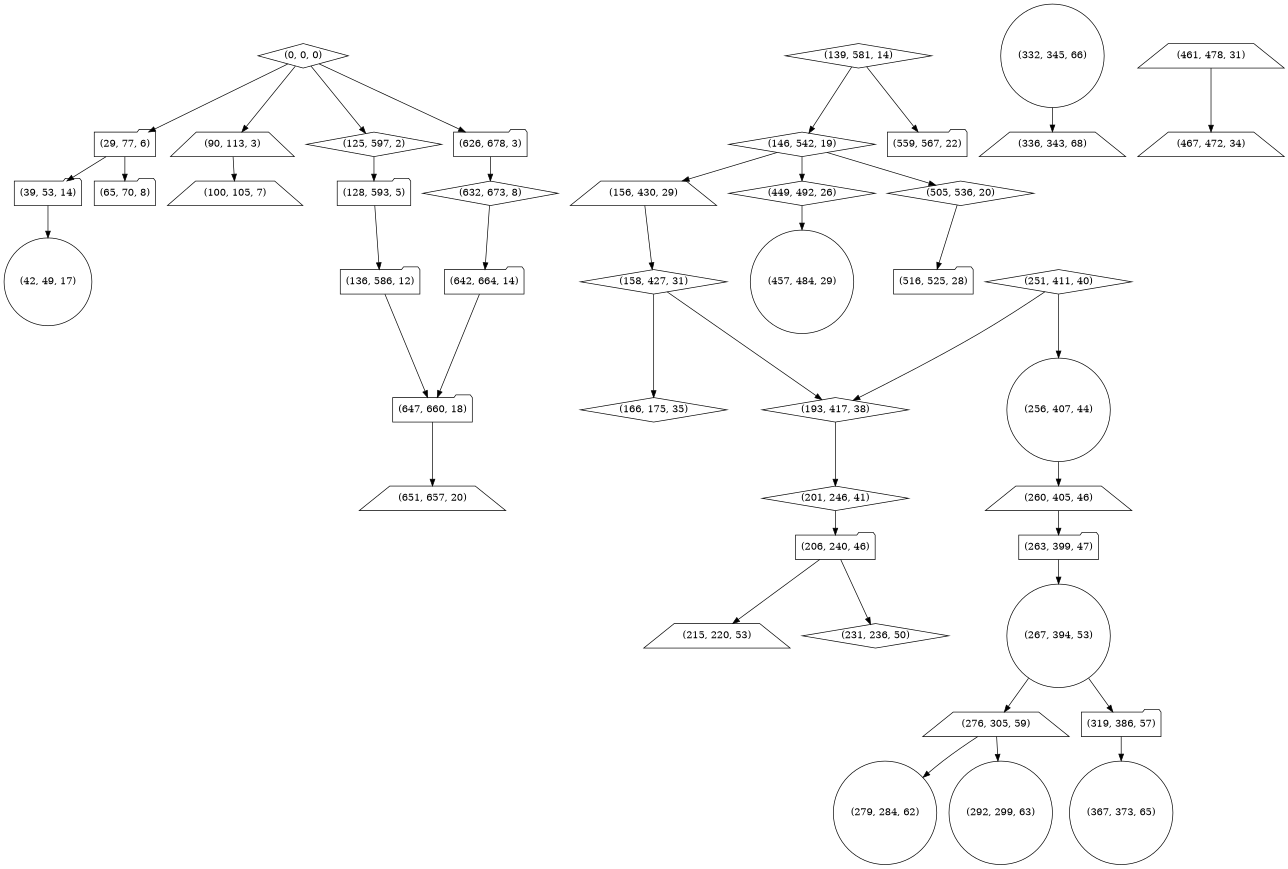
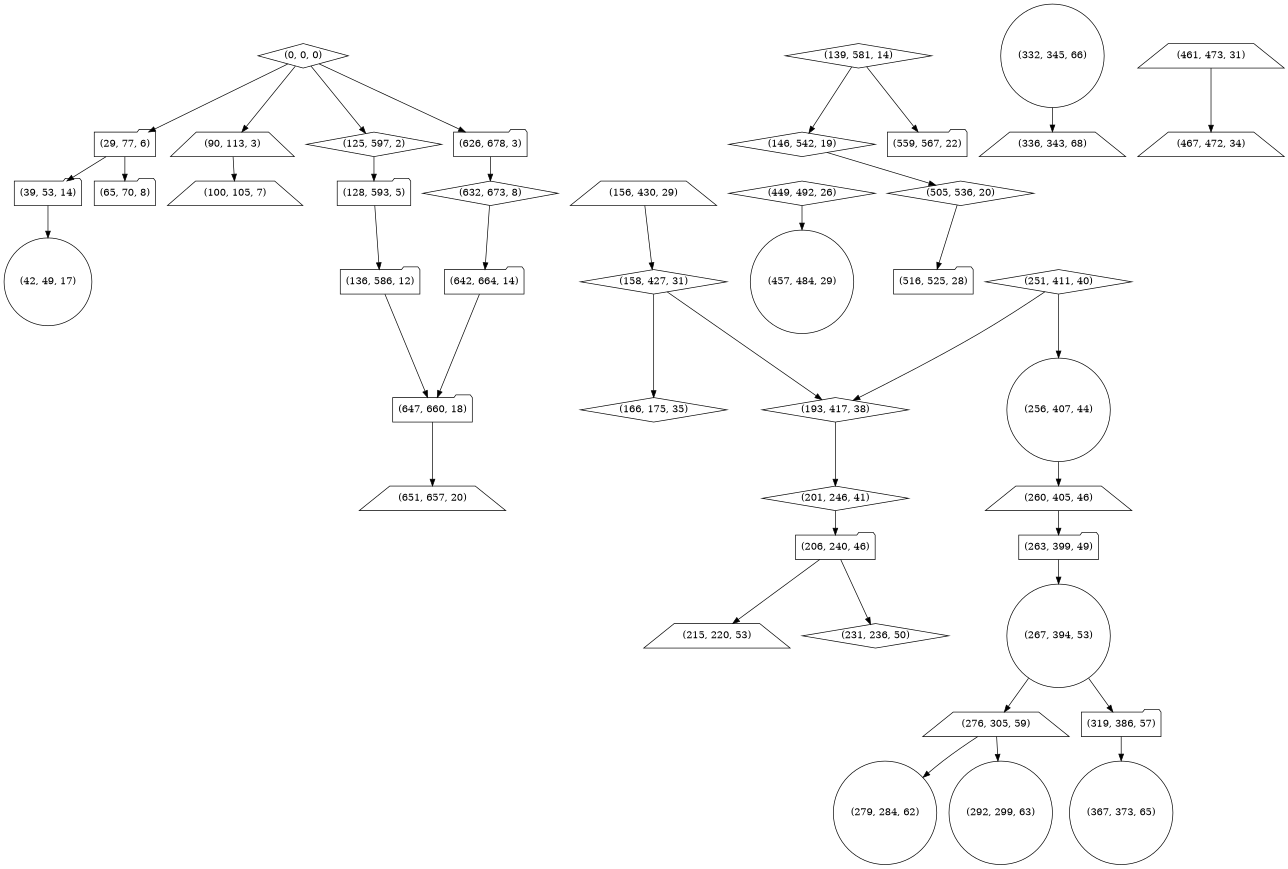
node "(461, 478, 31)": label "(461, 478, 31)" -> "(461, 473, 31)"
edge "(146, 542, 19)" -> "(449, 492, 26)": removed
edge "(146, 542, 19)" -> "(156, 430, 29)": removed
node "(263, 399, 47)": label "(263, 399, 47)" -> "(263, 399, 49)"
